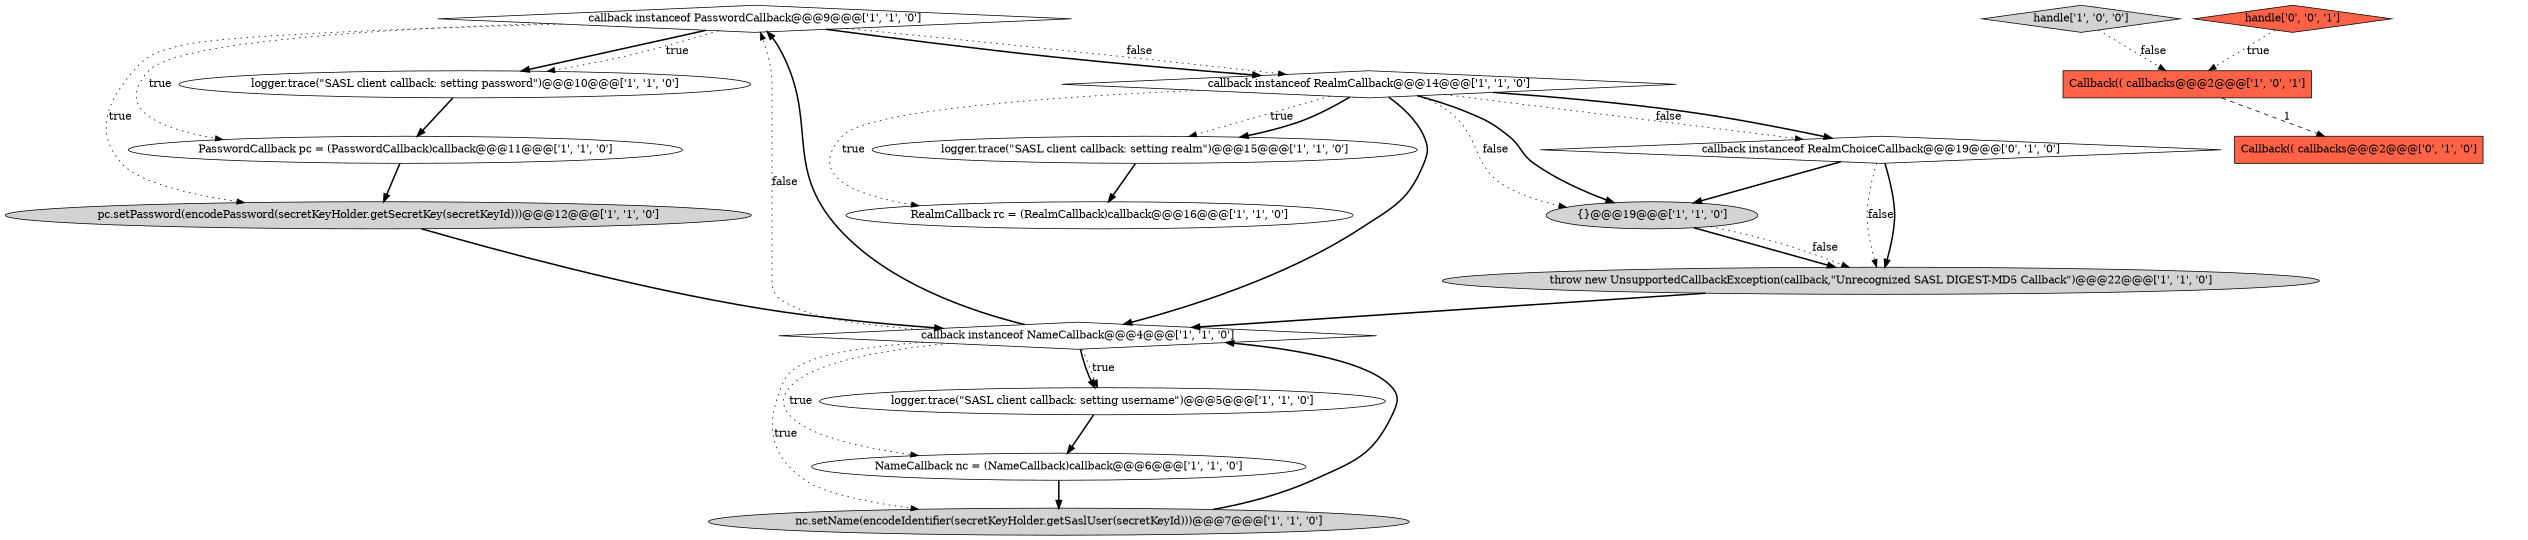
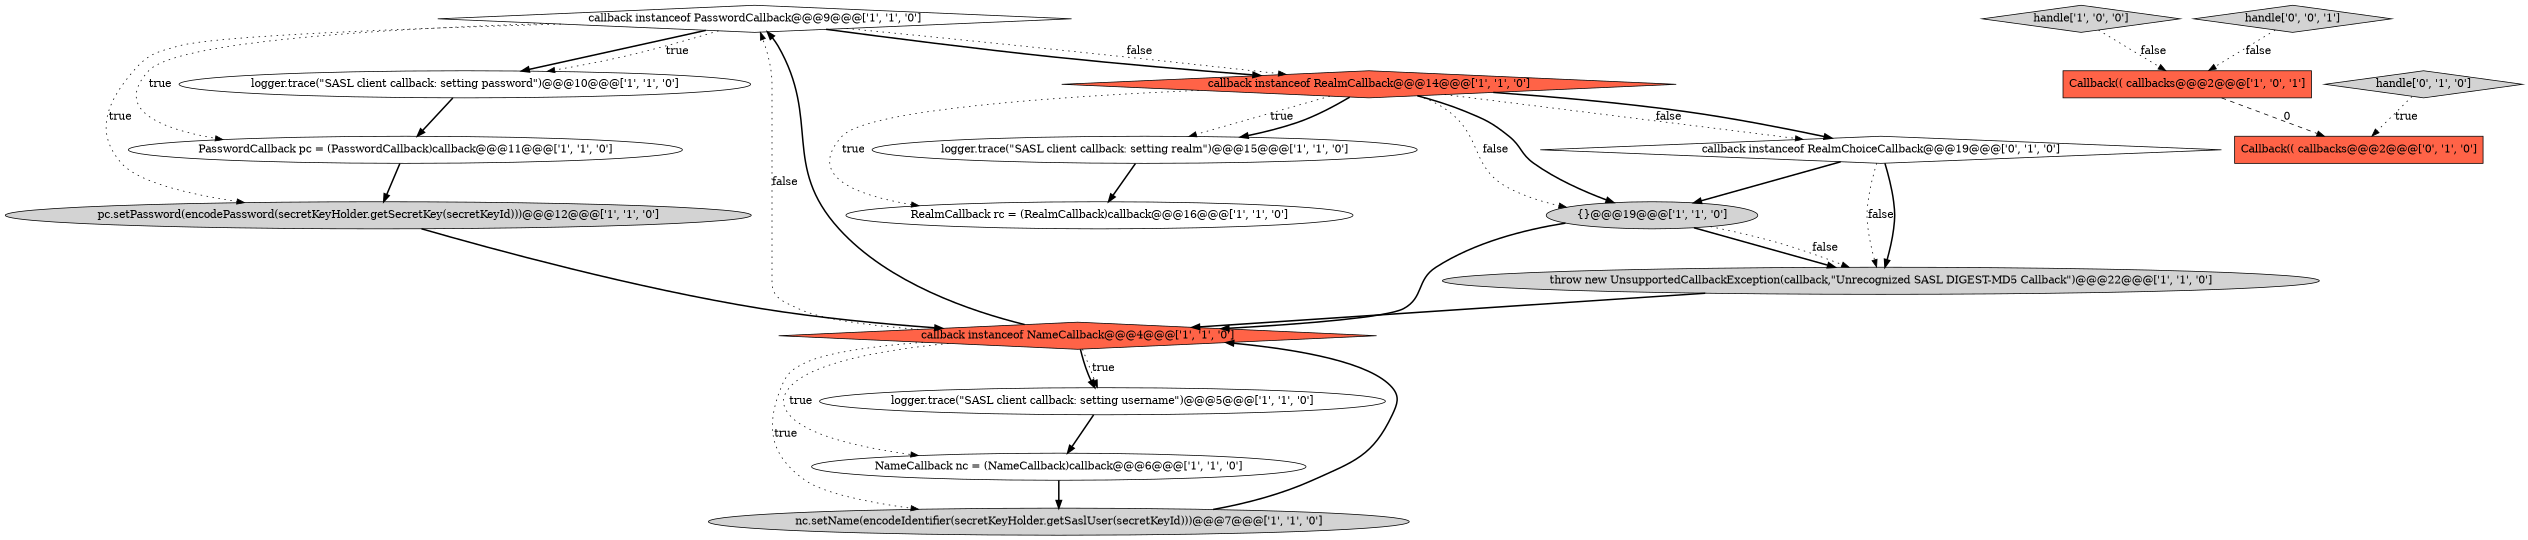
node "handle['0', '0', '1']": fillcolor tomato -> lightgray
edge "handle['0', '0', '1']" -> "Callback(( callbacks@@@2@@@['1', '0', '1']": label "true" -> "false"
node "callback instanceof RealmCallback@@@14@@@['1', '1', '0']": fillcolor white -> tomato
node "handle['0', '1', '0']": added
edge "Callback(( callbacks@@@2@@@['1', '0', '1']" -> "Callback(( callbacks@@@2@@@['0', '1', '0']": label "1" -> "0"
edge "callback instanceof RealmCallback@@@14@@@['1', '1', '0']" -> "callback instanceof NameCallback@@@4@@@['1', '1', '0']": now "{}@@@19@@@['1', '1', '0']" -> "callback instanceof NameCallback@@@4@@@['1', '1', '0']"
node "callback instanceof NameCallback@@@4@@@['1', '1', '0']": fillcolor white -> tomato
